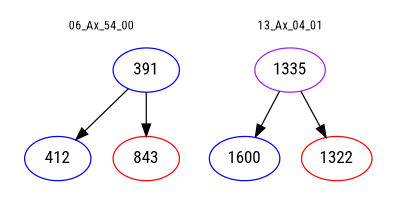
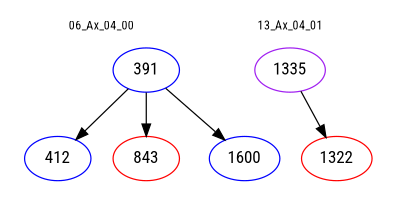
cluster "06_Ax_54_00": label "06_Ax_54_00" -> "06_Ax_04_00"
edge "1335" -> "1600": now "391" -> "1600"
